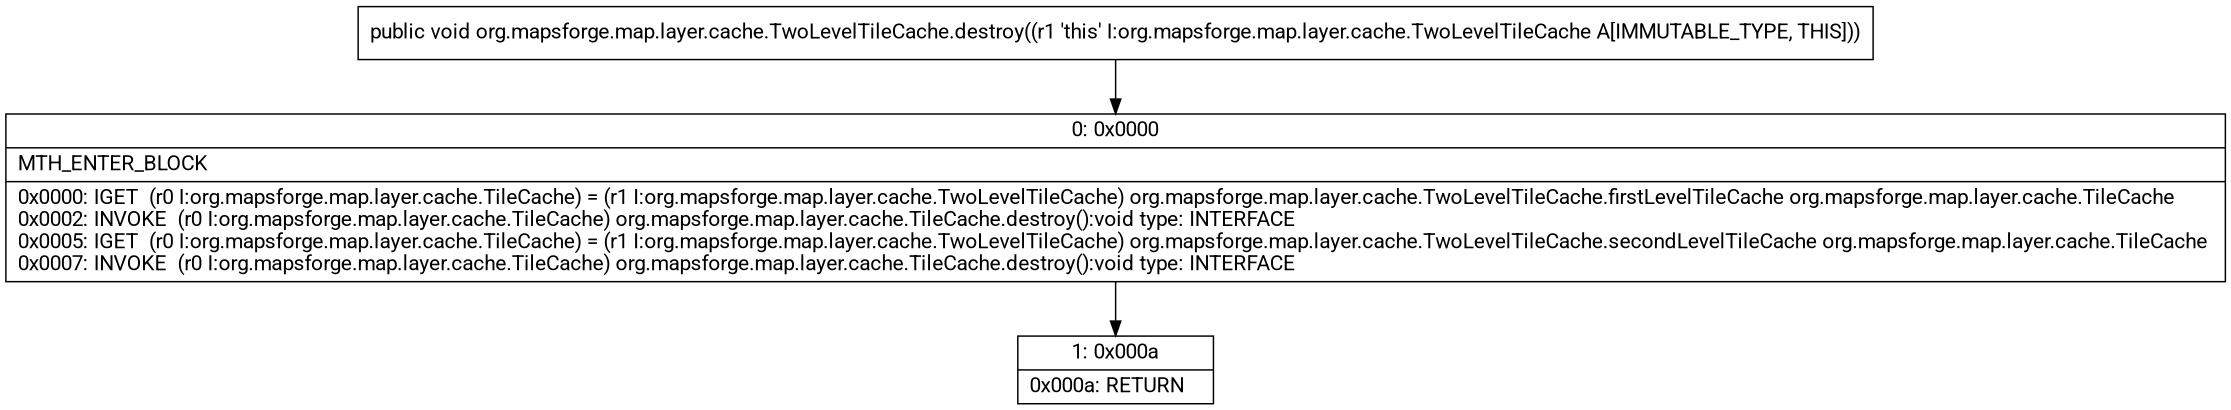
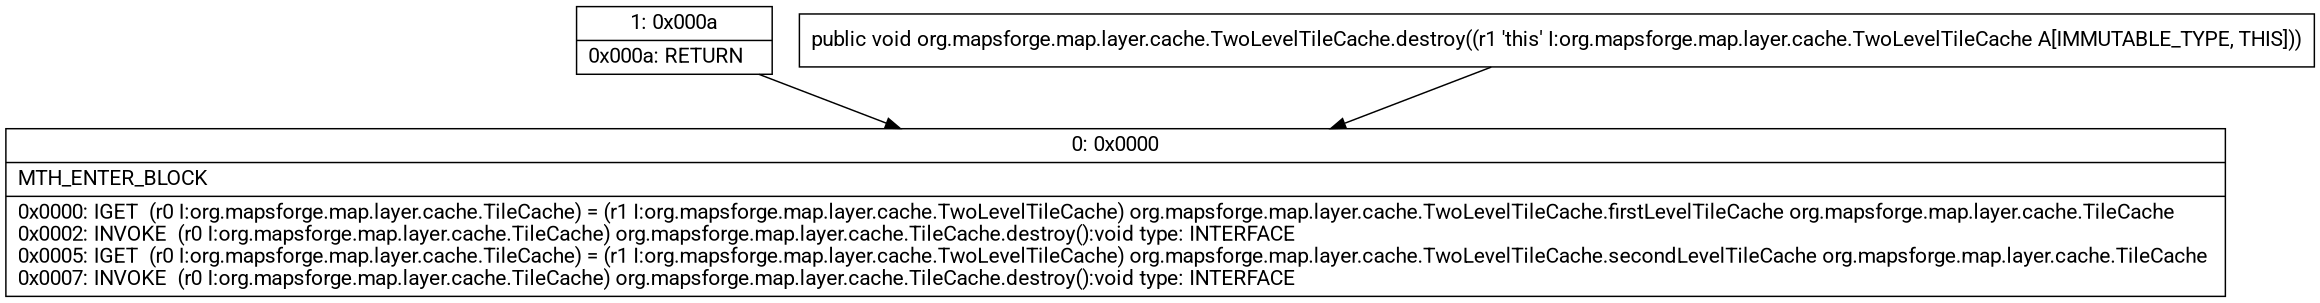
edge "0: 0x0000" -> "1: 0x000a": reversed
